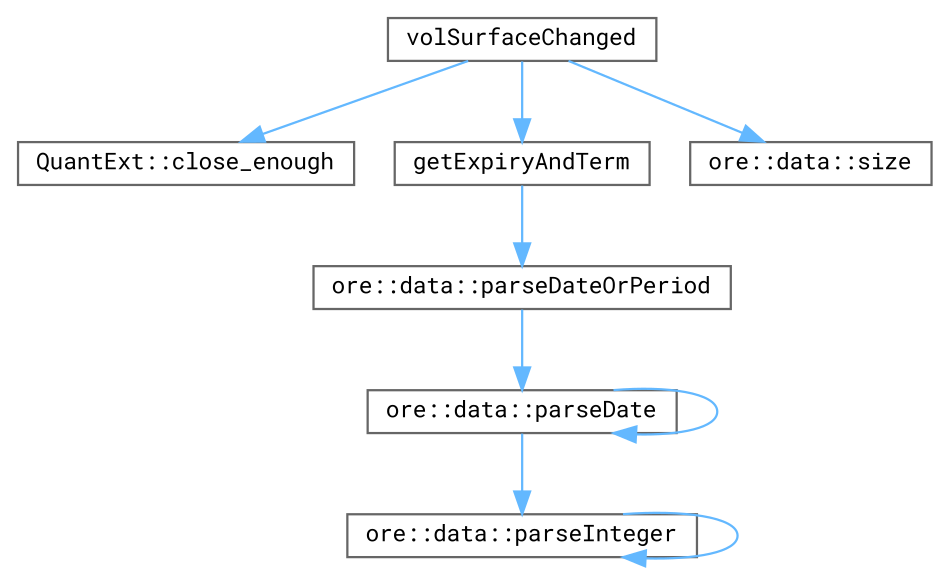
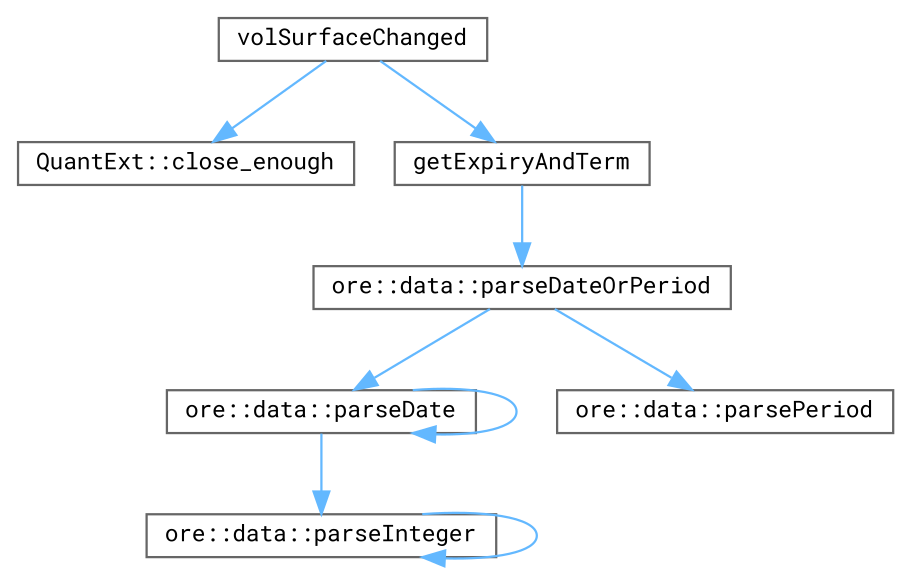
node "ore::data::size": removed
node "ore::data::parsePeriod": added
